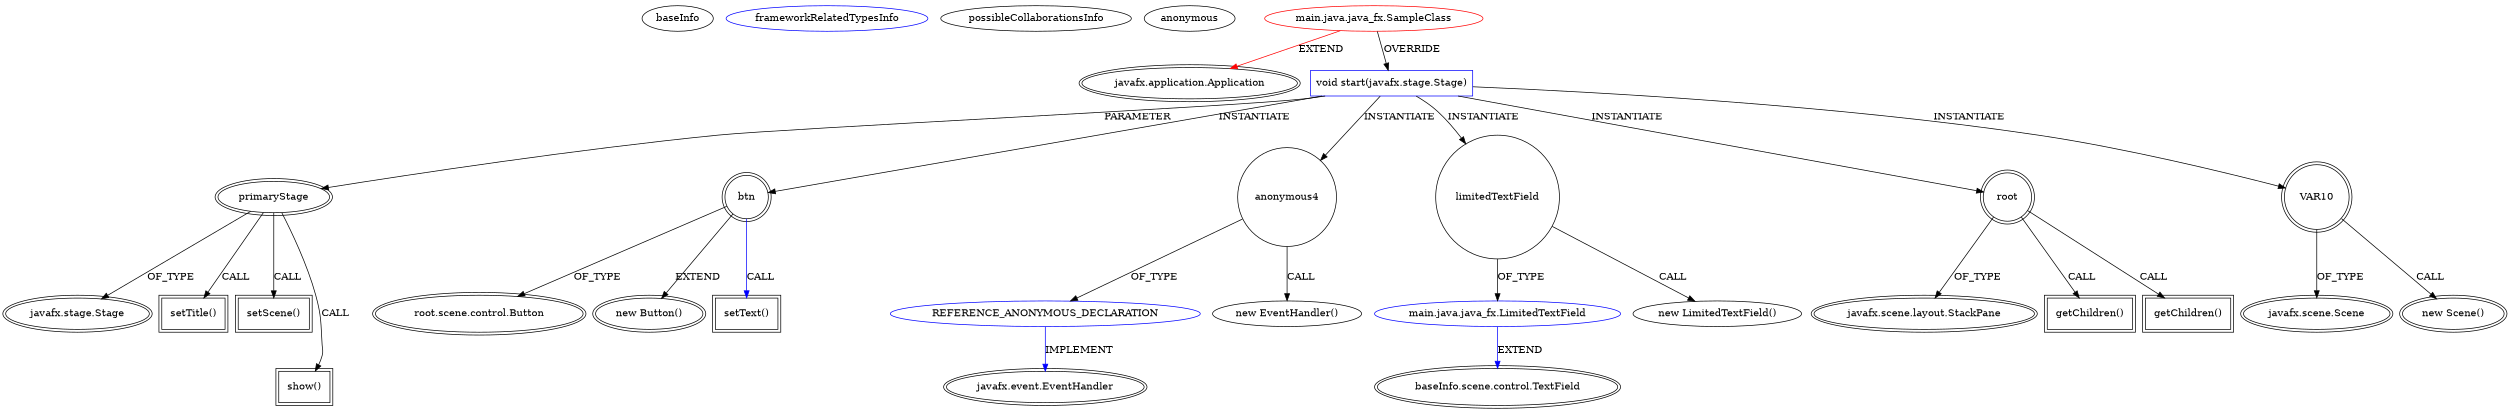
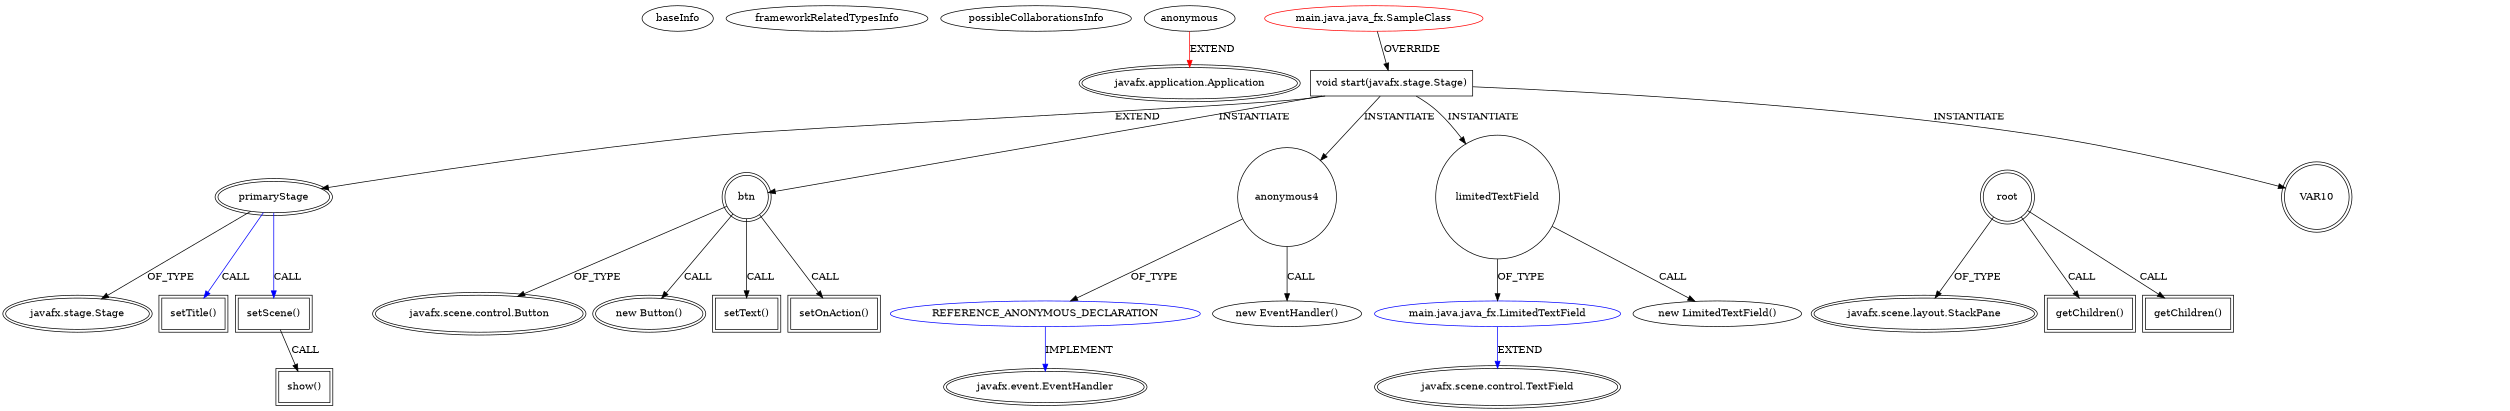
node "frameworkRelatedTypesInfo": color blue -> black
edge "main.java.java_fx.SampleClass" -> "javafx.application.Application": now "anonymous" -> "javafx.application.Application"
node "void start(javafx.stage.Stage)": color blue -> black
edge "void start(javafx.stage.Stage)" -> "primaryStage": label "PARAMETER" -> "EXTEND"
edge "void start(javafx.stage.Stage)" -> "root": removed, label "INSTANTIATE"
edge "primaryStage" -> "setTitle()": color black -> blue
edge "primaryStage" -> "setScene()": color black -> blue
edge "btn" -> "setText()": color blue -> black
edge "btn" -> "new Button()": label "EXTEND" -> "CALL"
edge "primaryStage" -> "show()": now "setScene()" -> "show()"
node "root.scene.control.Button": label "root.scene.control.Button" -> "javafx.scene.control.Button"
node "setOnAction()": added
node "javafx.scene.Scene": removed
node "new Scene()": removed
node "baseInfo.scene.control.TextField": label "baseInfo.scene.control.TextField" -> "javafx.scene.control.TextField"
